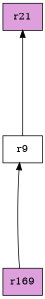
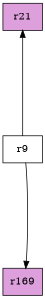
edge "r169" -> "r9": reversed
